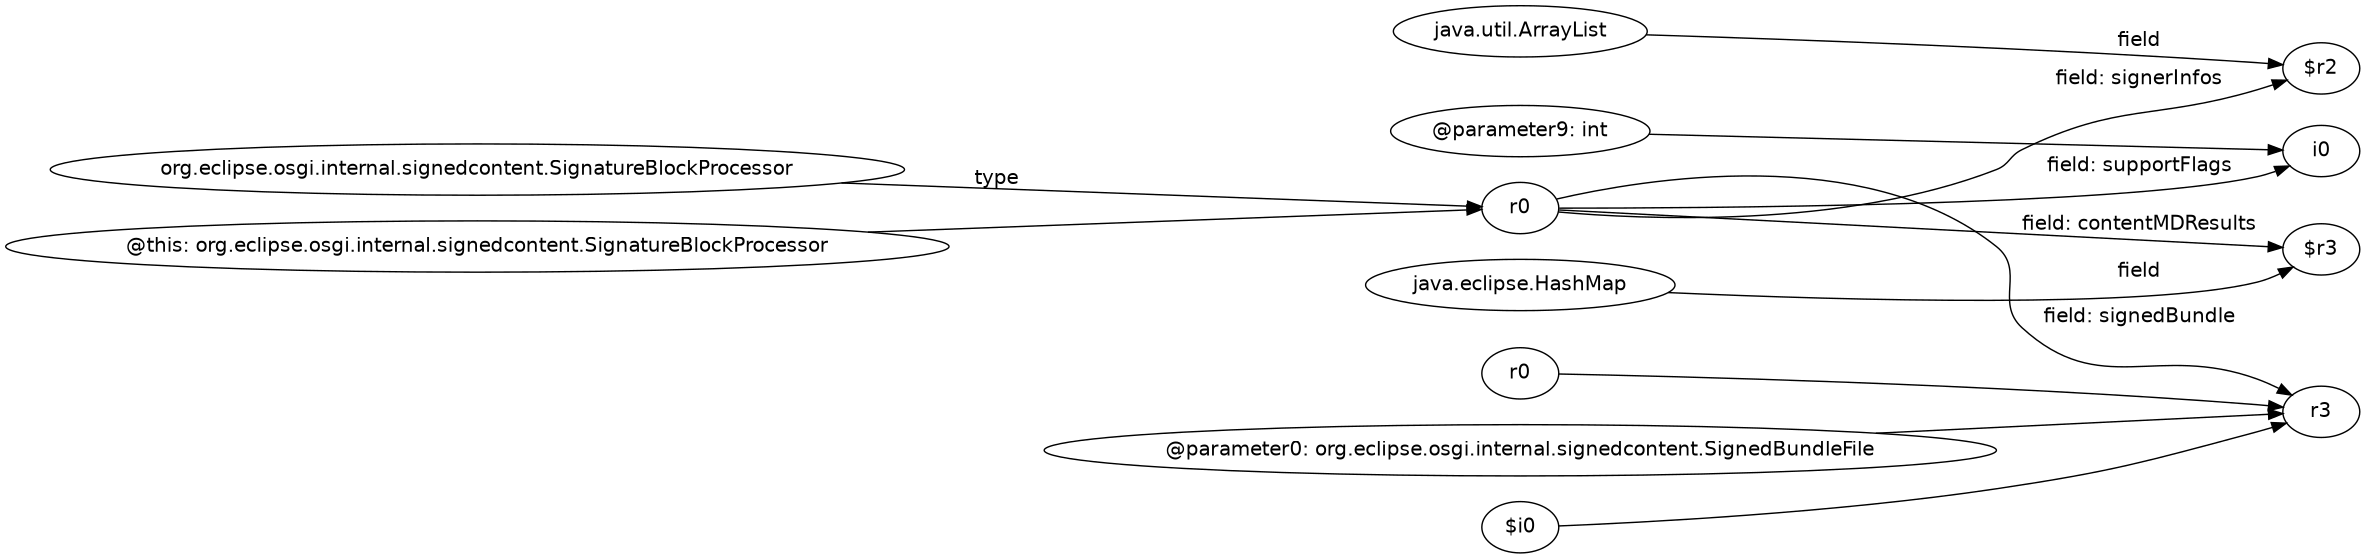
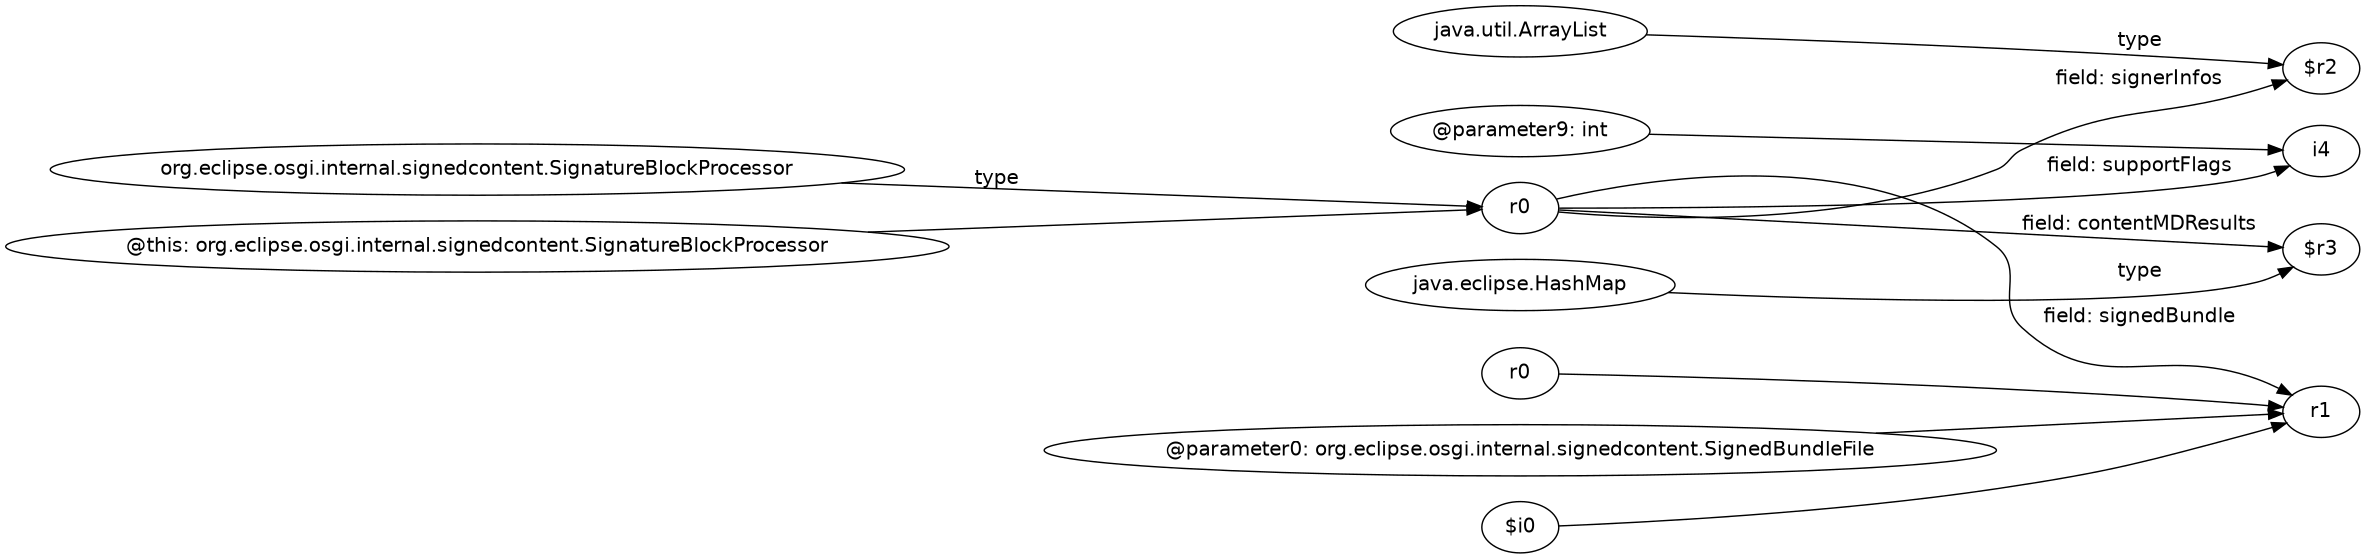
edge "java.util.ArrayList" -> "$r2": label "field" -> "type"
node "i0": label "i0" -> "i4"
edge "java.eclipse.HashMap" -> "$r3": label "field" -> "type"
node "r3": label "r3" -> "r1"
